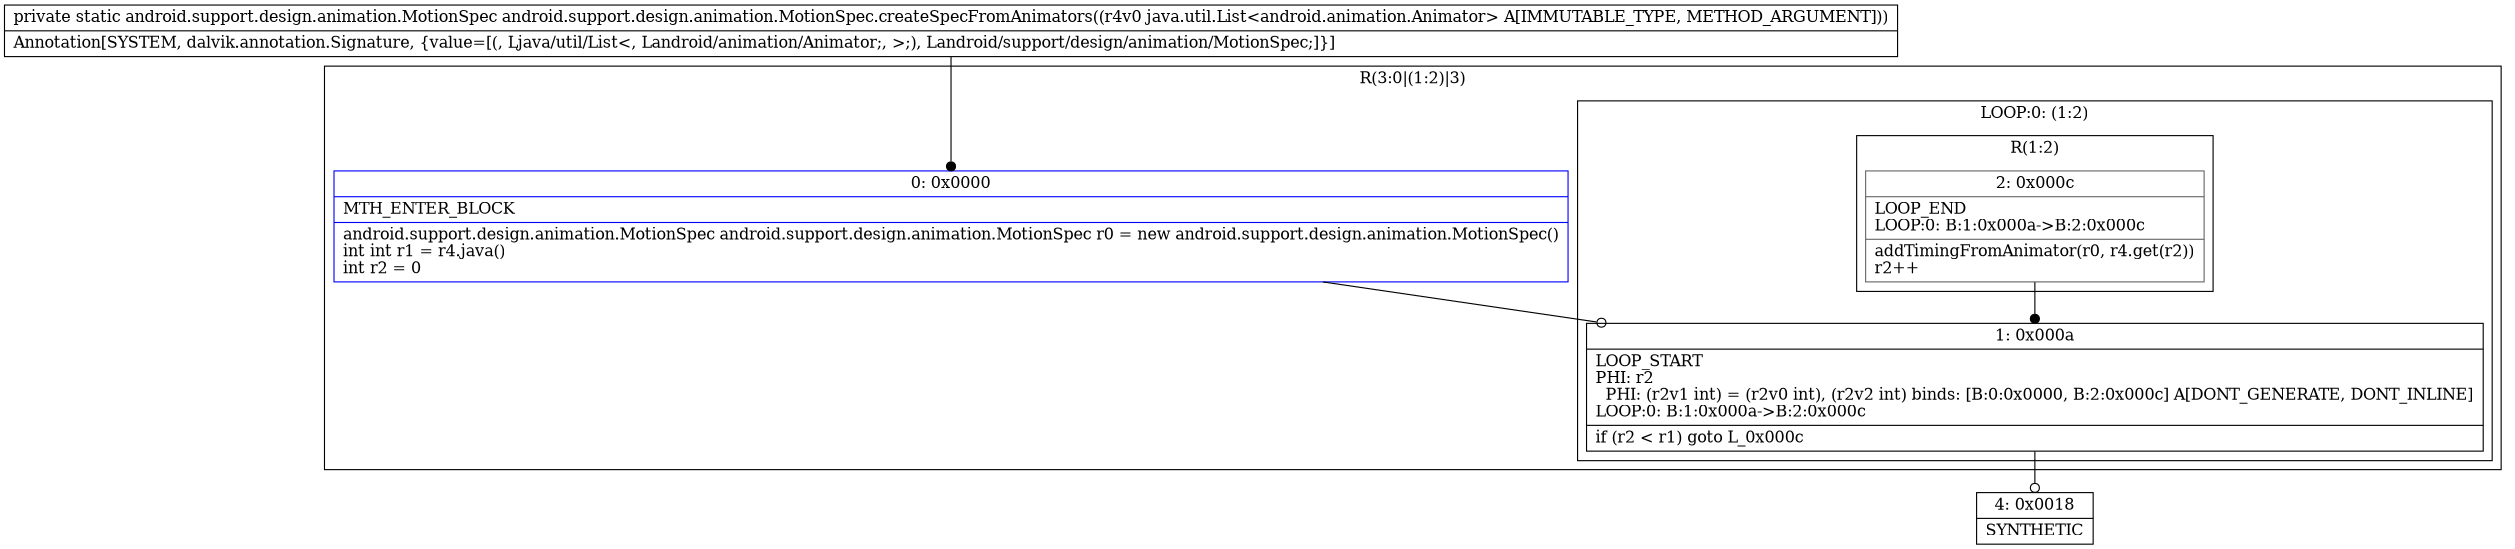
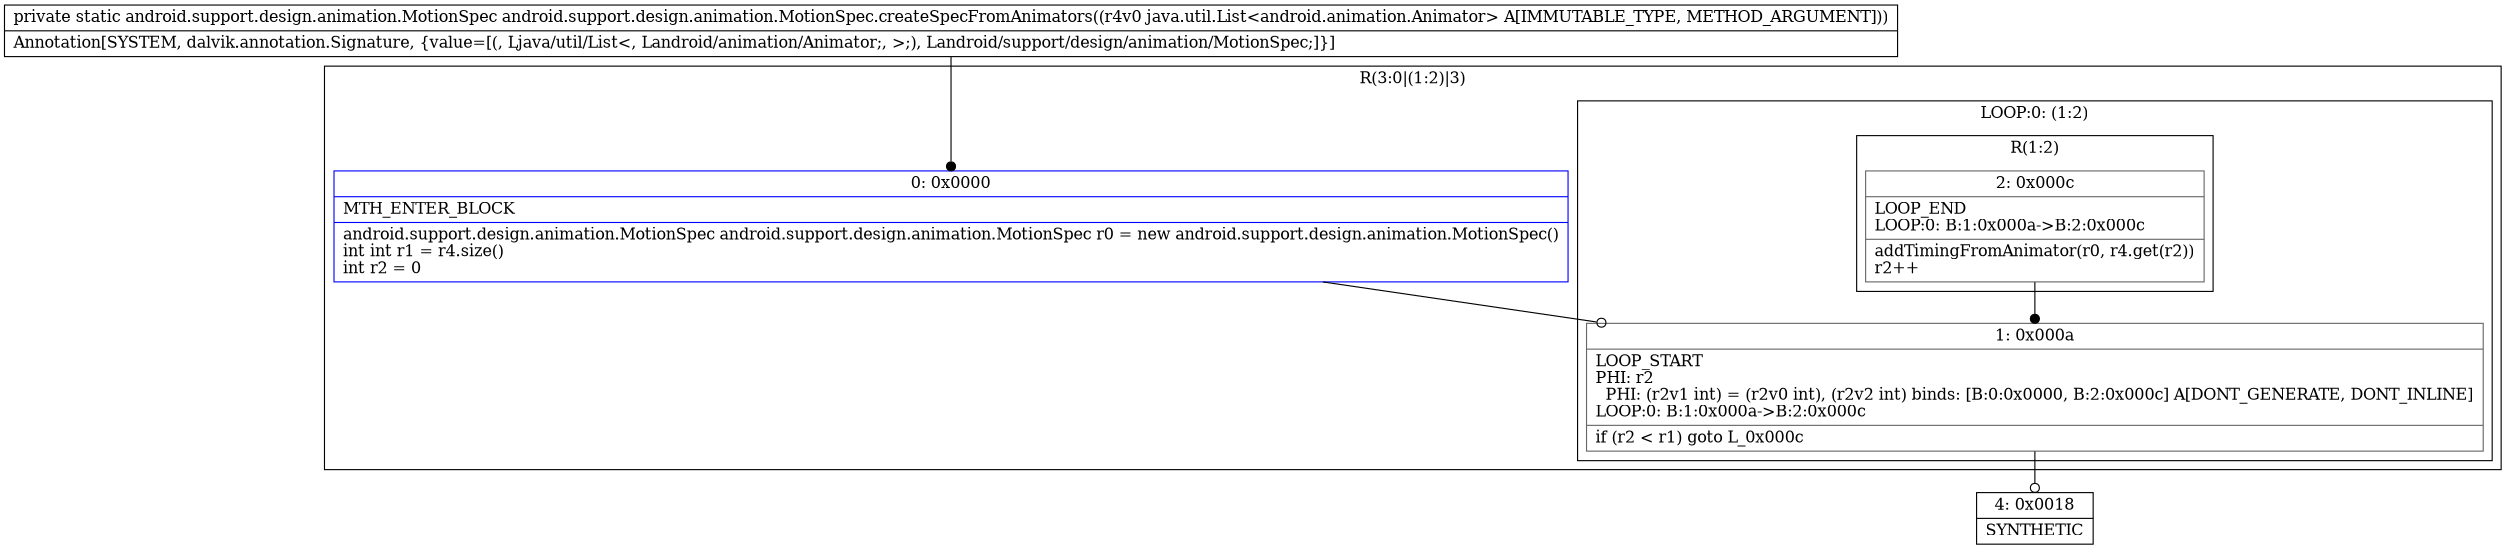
node "0: 0x0000": text "int int r1 = r4.java()" -> "int int r1 = r4.size()"
node "1: 0x000a": color black -> gray40
